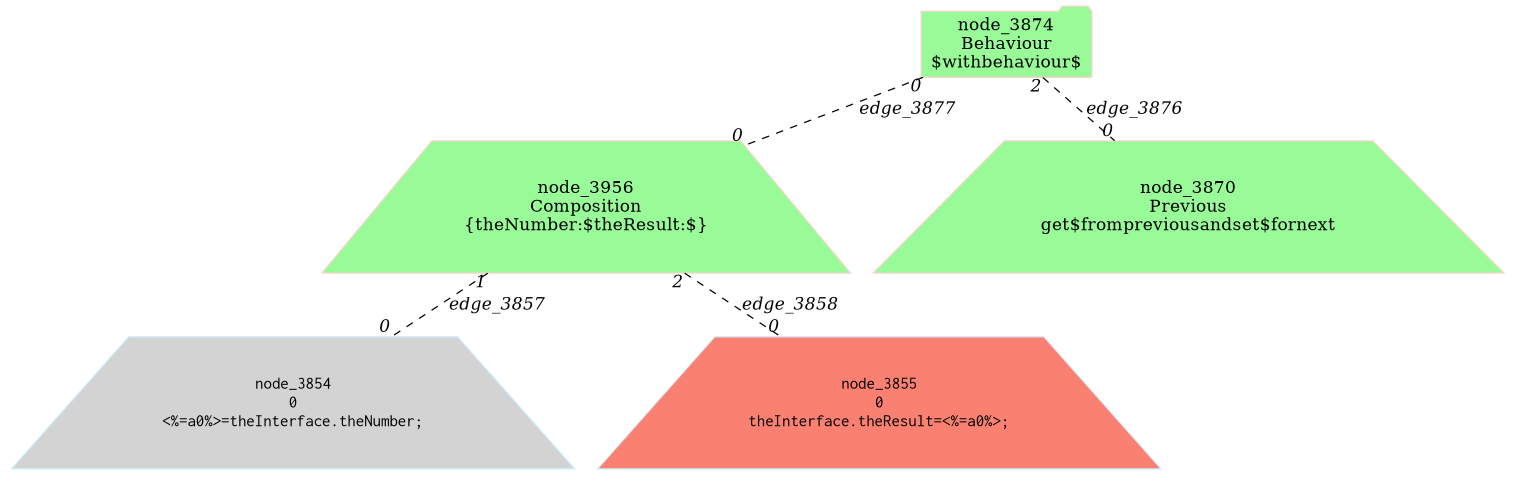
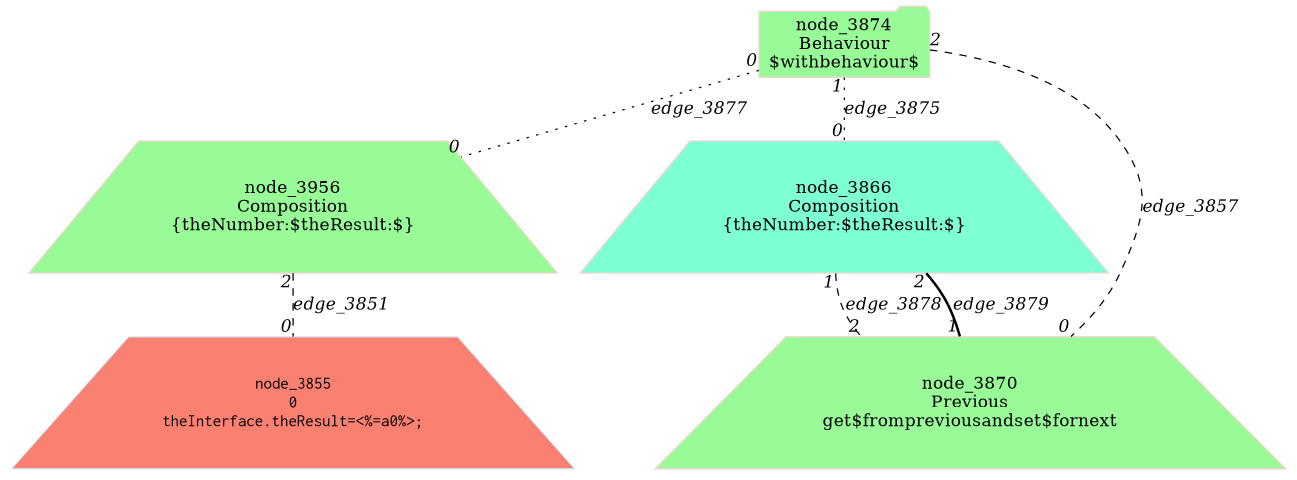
edge "node_3874 Behaviour $withbehaviour$" -- "node_3870 Previous get$frompreviousandset$fornext": label "edge_3876" -> "edge_3857"
edge "node_3874 Behaviour $withbehaviour$" -- "node_3956 Composition {theNumber:$theResult:$}": style dashed -> dotted
node "node_3866 Composition {theNumber:$theResult:$}": added
edge "node_3956 Composition {theNumber:$theResult:$}" -- "node_3855 0 theInterface.theResult=<%=a0%>;": label "edge_3858" -> "edge_3851"
node "node_3854 0 <%=a0%>=theInterface.theNumber;": removed
